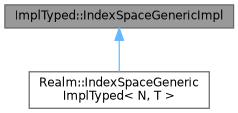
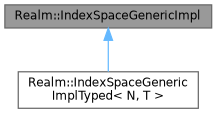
node "ImplTyped::IndexSpaceGenericImpl": label "ImplTyped::IndexSpaceGenericImpl" -> "Realm::IndexSpaceGenericImpl"
